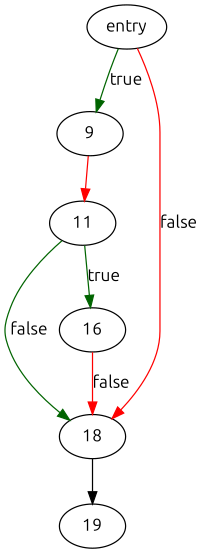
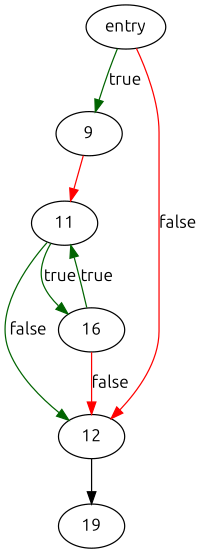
edge "16" -> "11": added, label "true"
node "18": label "18" -> "12"
